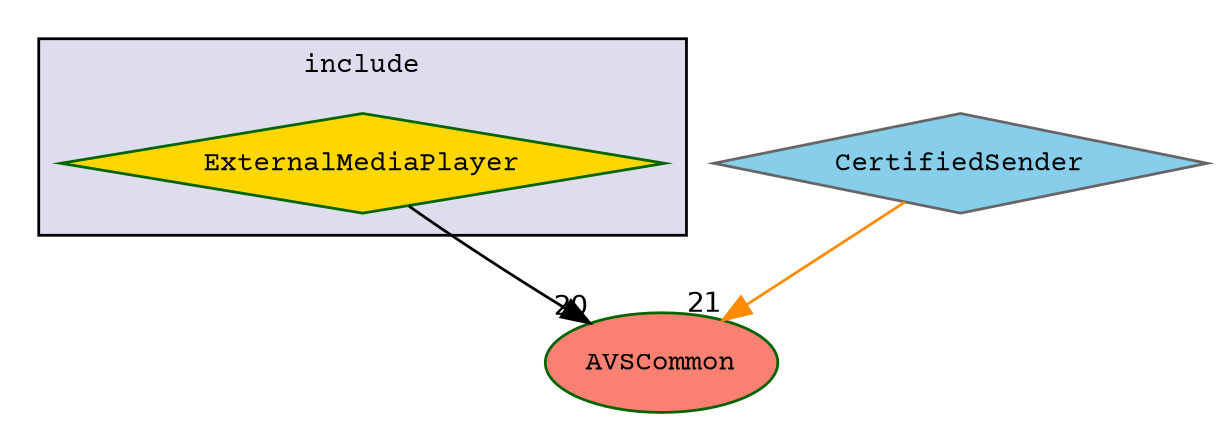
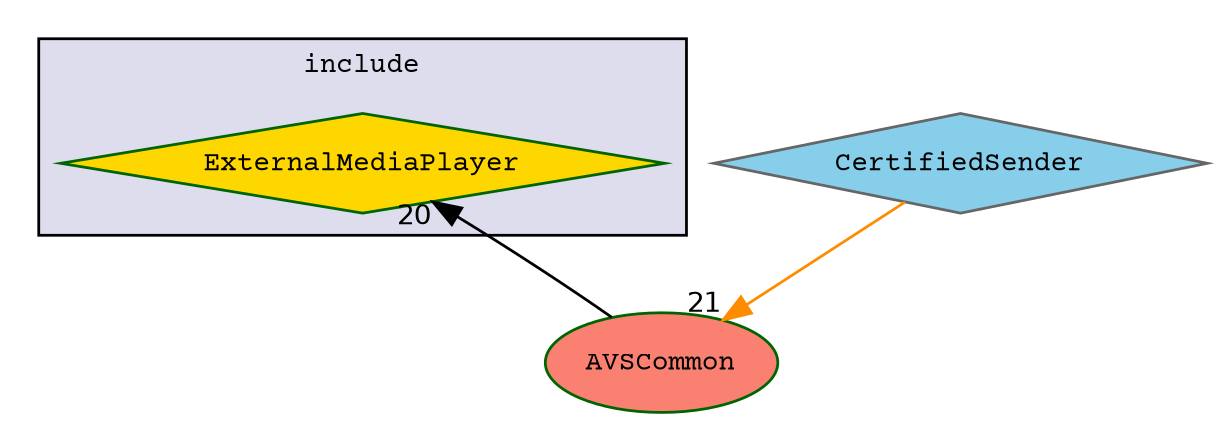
edge "ExternalMediaPlayer" -> "AVSCommon": reversed
